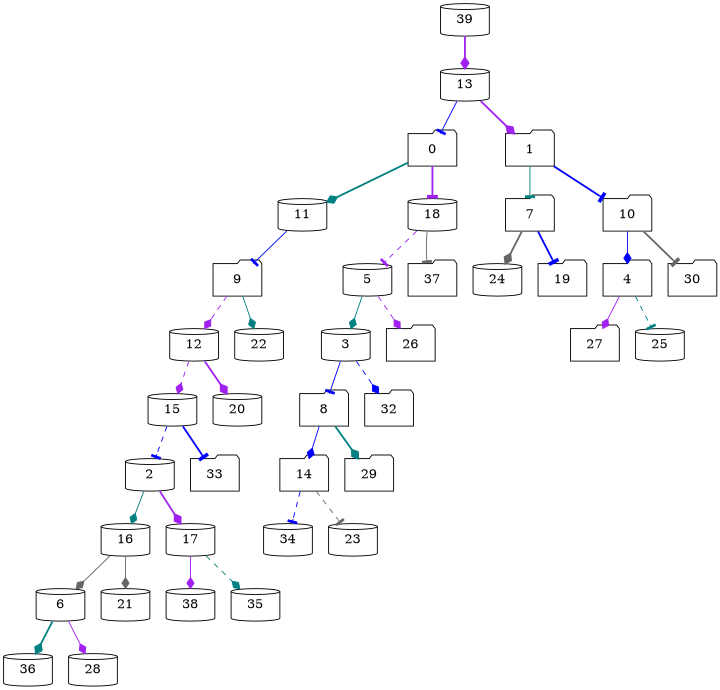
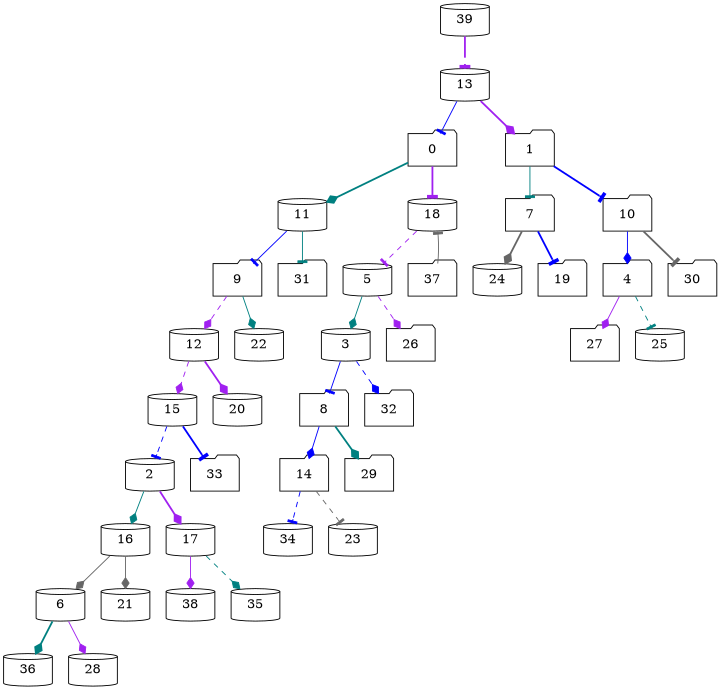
edge "39" -> "13": arrowhead diamond -> tee
edge "18" -> "37": reversed
node "31": added
